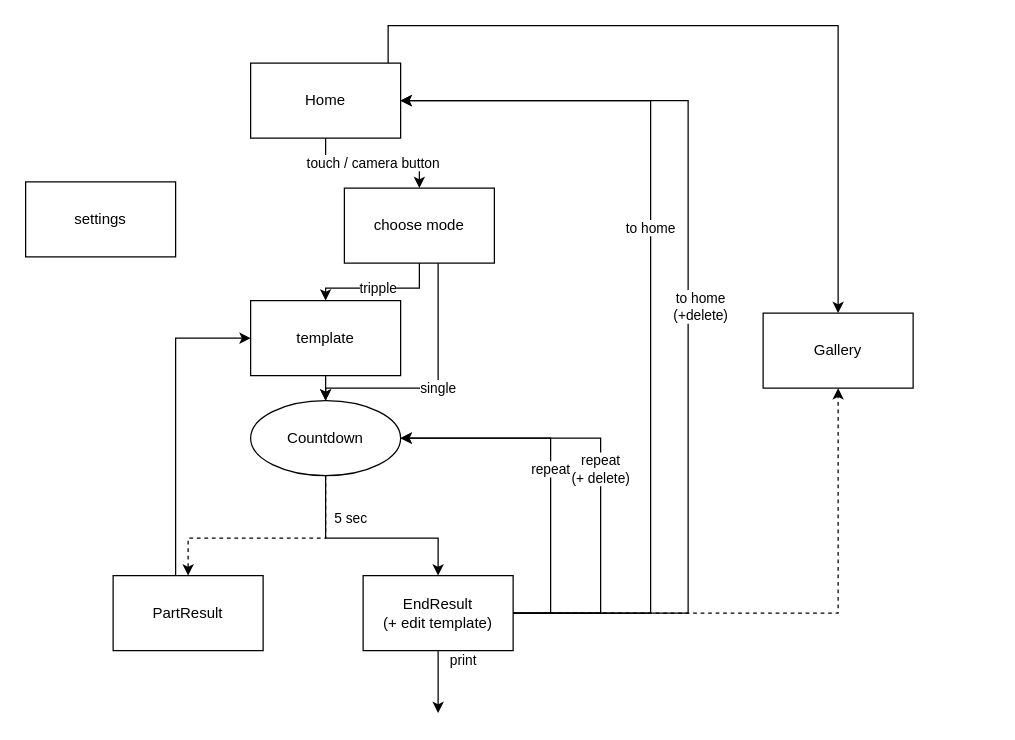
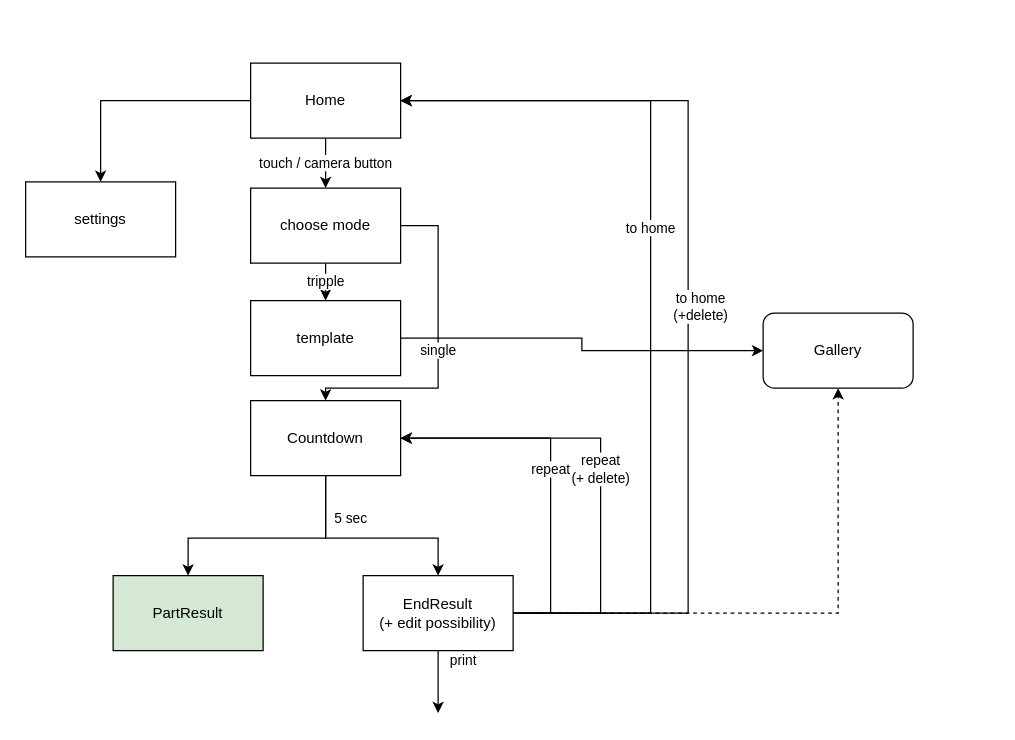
edge "Home" -> "Gallery": removed
edge "Home" -> "settings": added
node "choose mode": moved (419, 226) -> (326, 226)
node "Gallery": shape rectangle -> rounded rectangle
edge "template" -> "Countdown": now "template" -> "Gallery"
edge "PartResult" -> "template": removed
node "Countdown": shape ellipse -> rectangle
edge "Countdown" -> "PartResult": style dashed -> solid
node "PartResult": fillcolor #ffffff -> #d5e8d4
node "EndResult (+ edit template)": label "EndResult (+ edit template)" -> "EndResult (+ edit possibility)"
